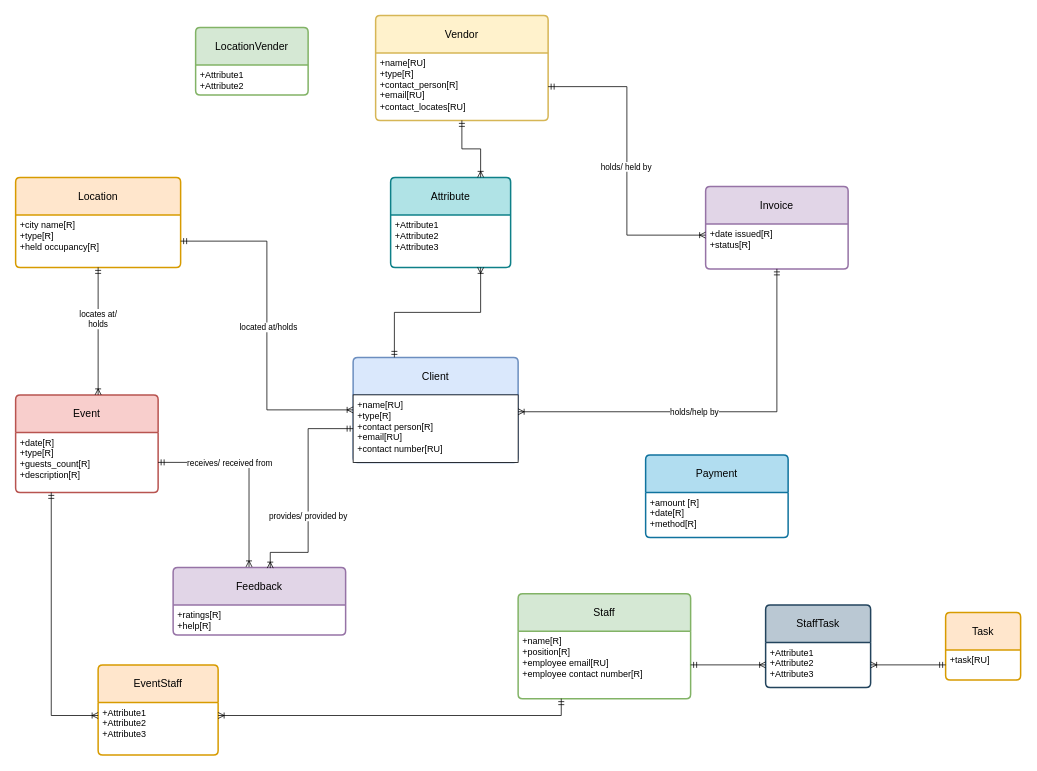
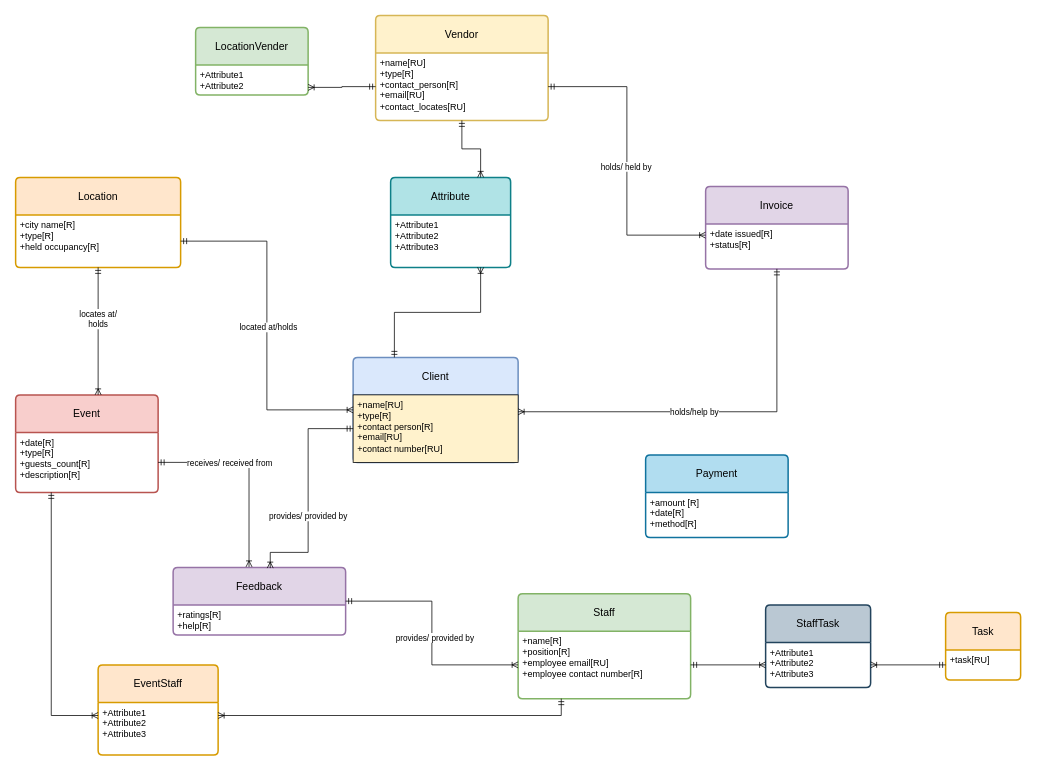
edge "+Attribute1 +Attribute2" -- "+name[RU] +type[R] +contact_person[R] +email[RU] +contact_locates[RU]": added
node "+name[RU] +type[R] +contact person[R] +email[RU] +contact number[RU]": fillcolor #ffffff -> #fff2cc
edge "Feedback" -- "+name[R] +position[R] +employee email[RU] +employee contact number[R]": added, label "provides/ provided by"
